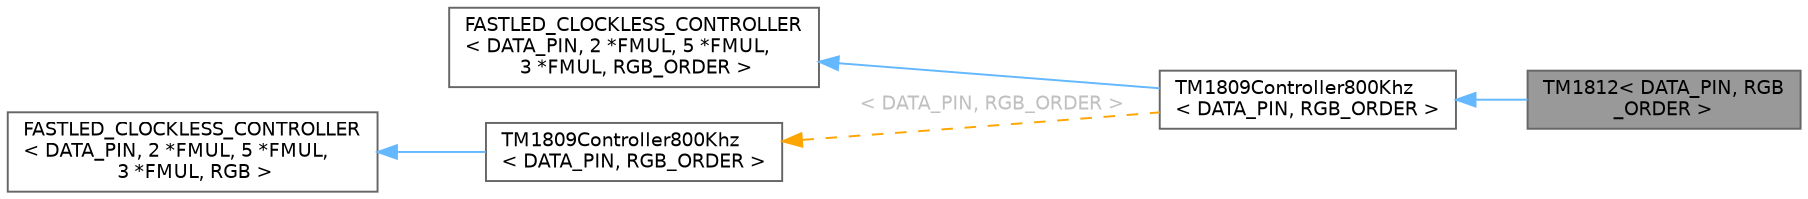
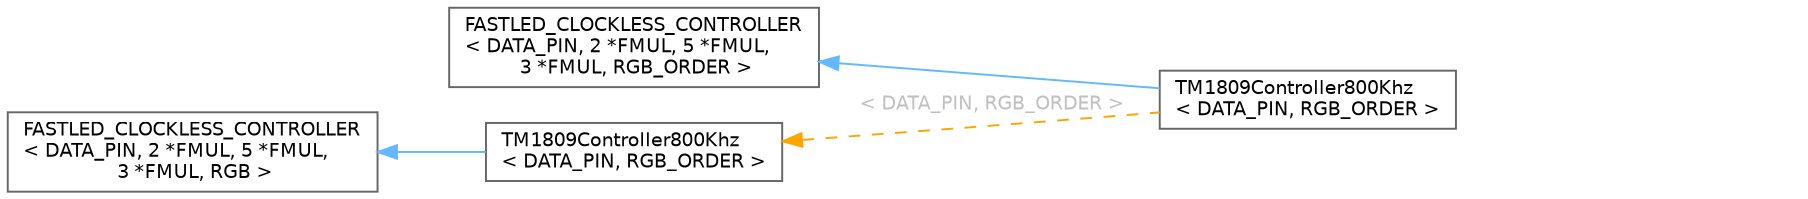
node "TM1812< DATA_PIN, RGB _ORDER >": removed
